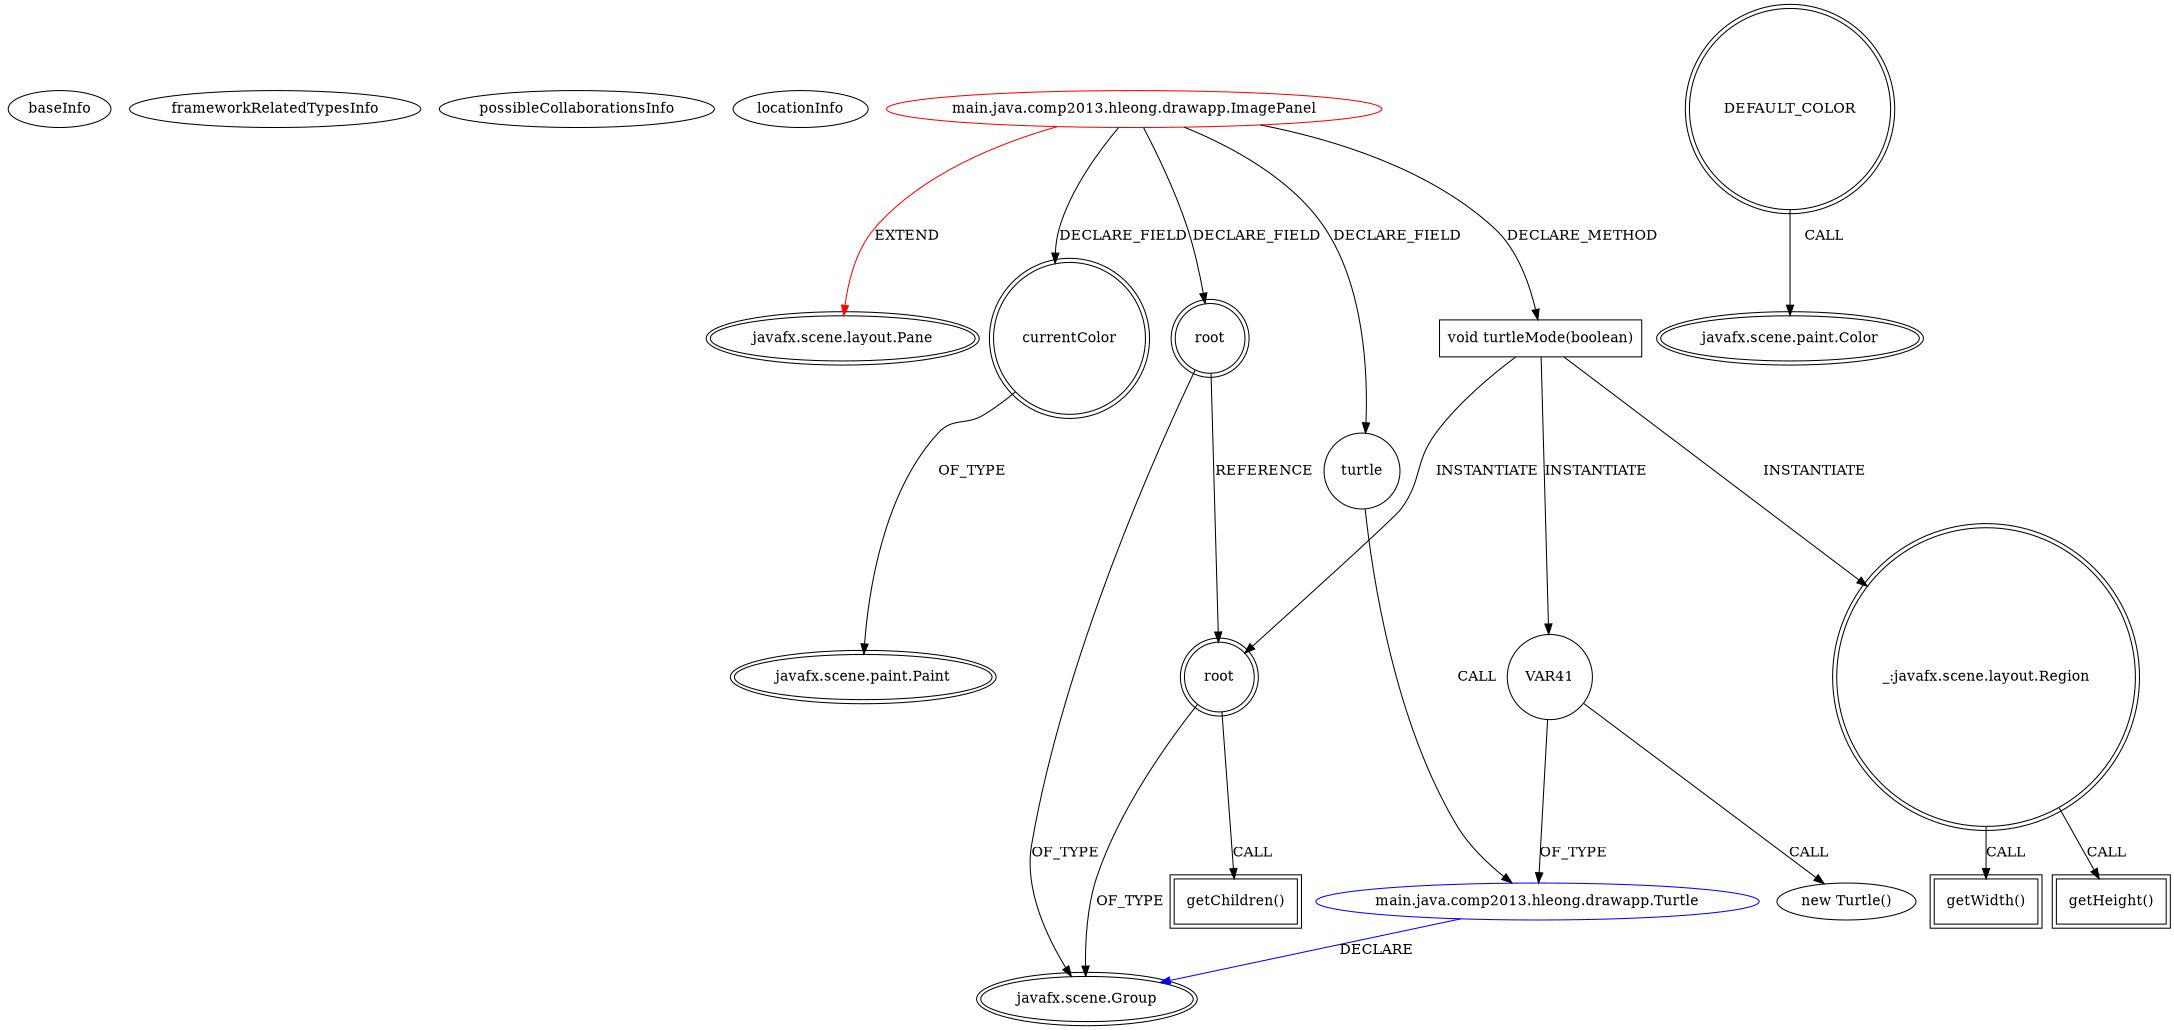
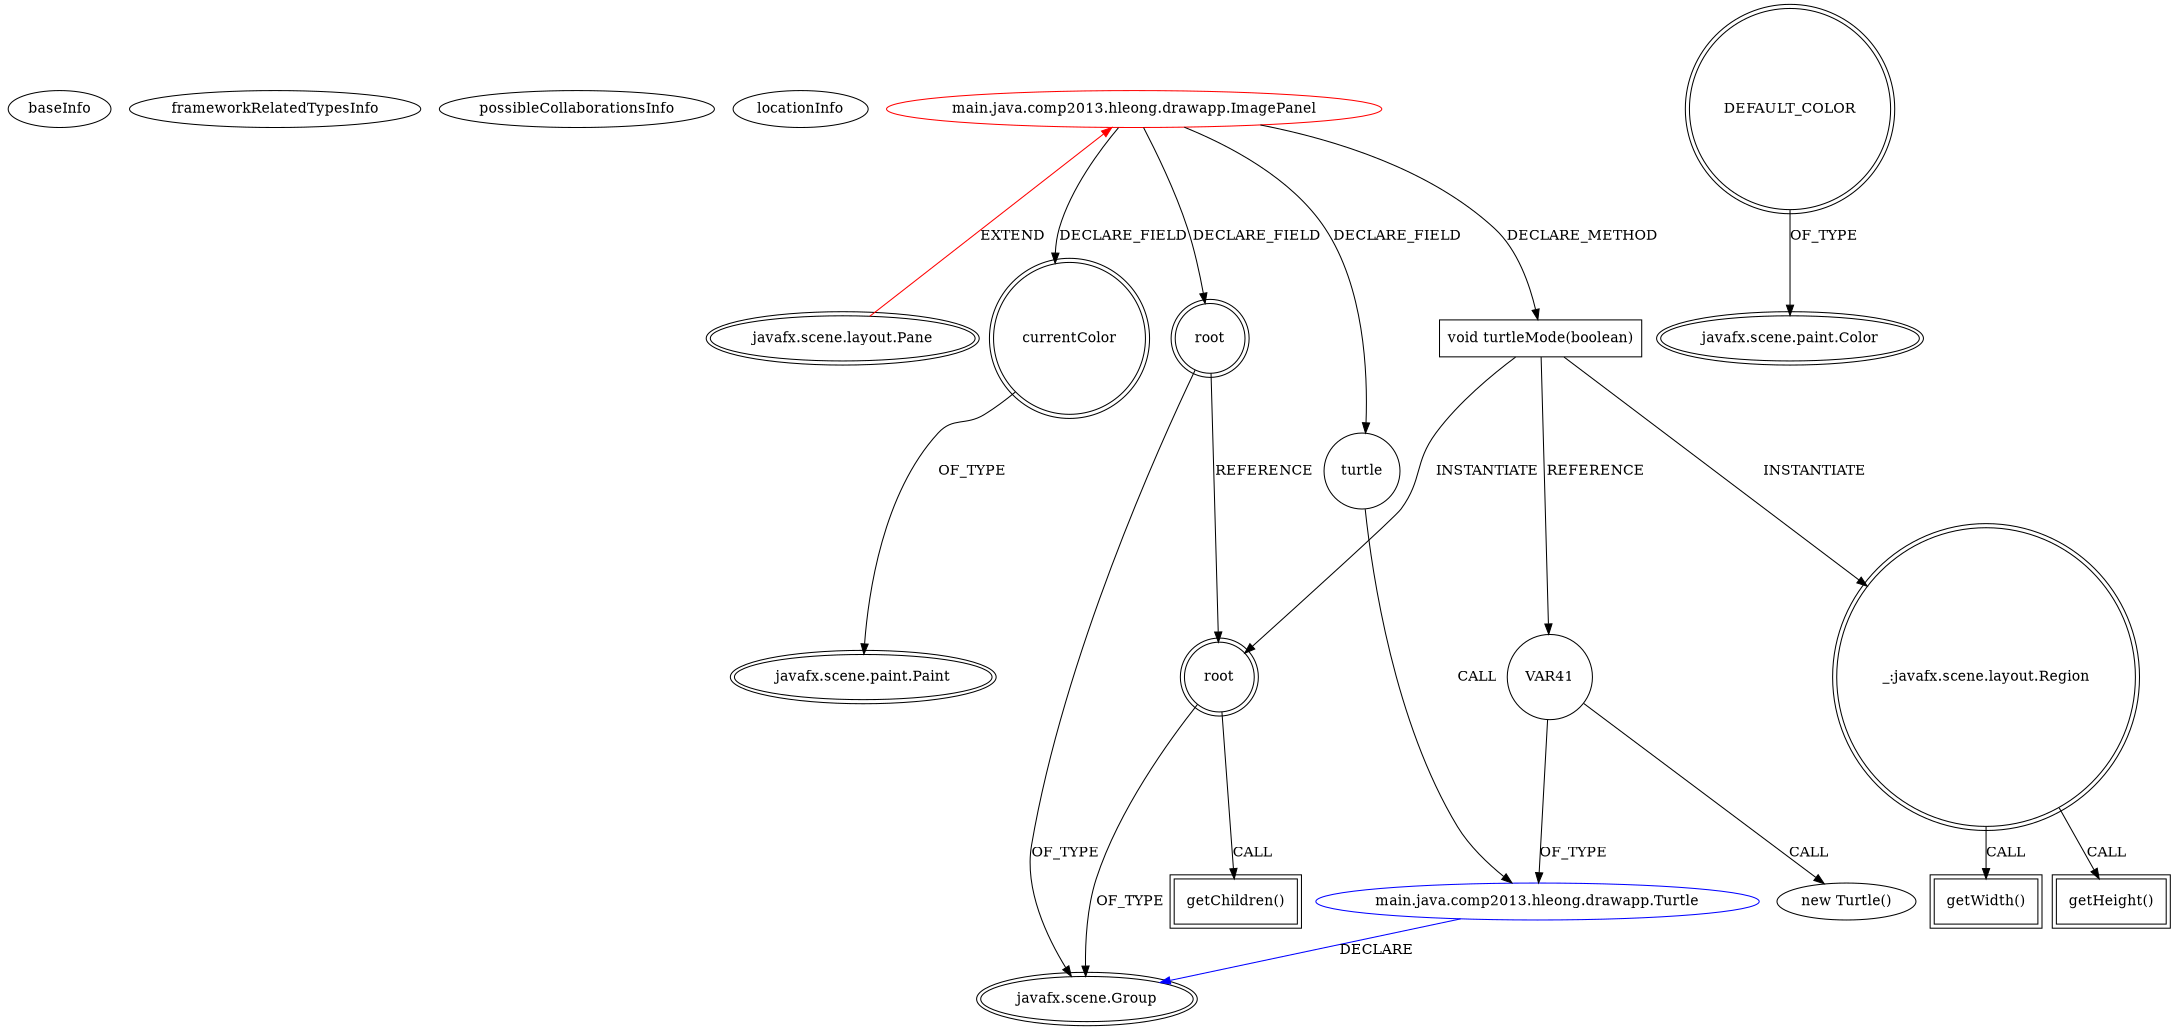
edge "main.java.comp2013.hleong.drawapp.ImagePanel" -> "javafx.scene.layout.Pane": reversed
edge "DEFAULT_COLOR" -> "javafx.scene.paint.Color": label "CALL" -> "OF_TYPE"
edge "void turtleMode(boolean)" -> "VAR41": label "INSTANTIATE" -> "REFERENCE"
